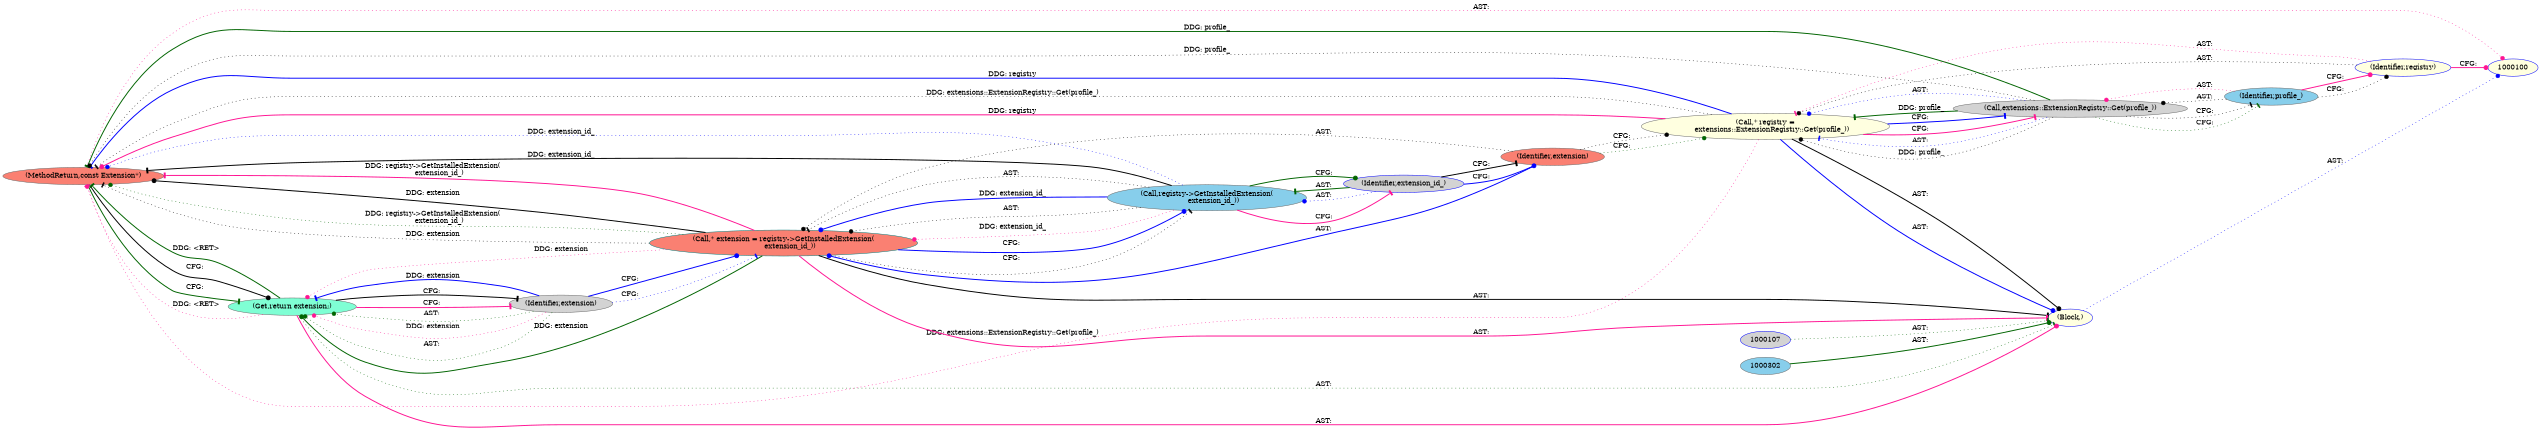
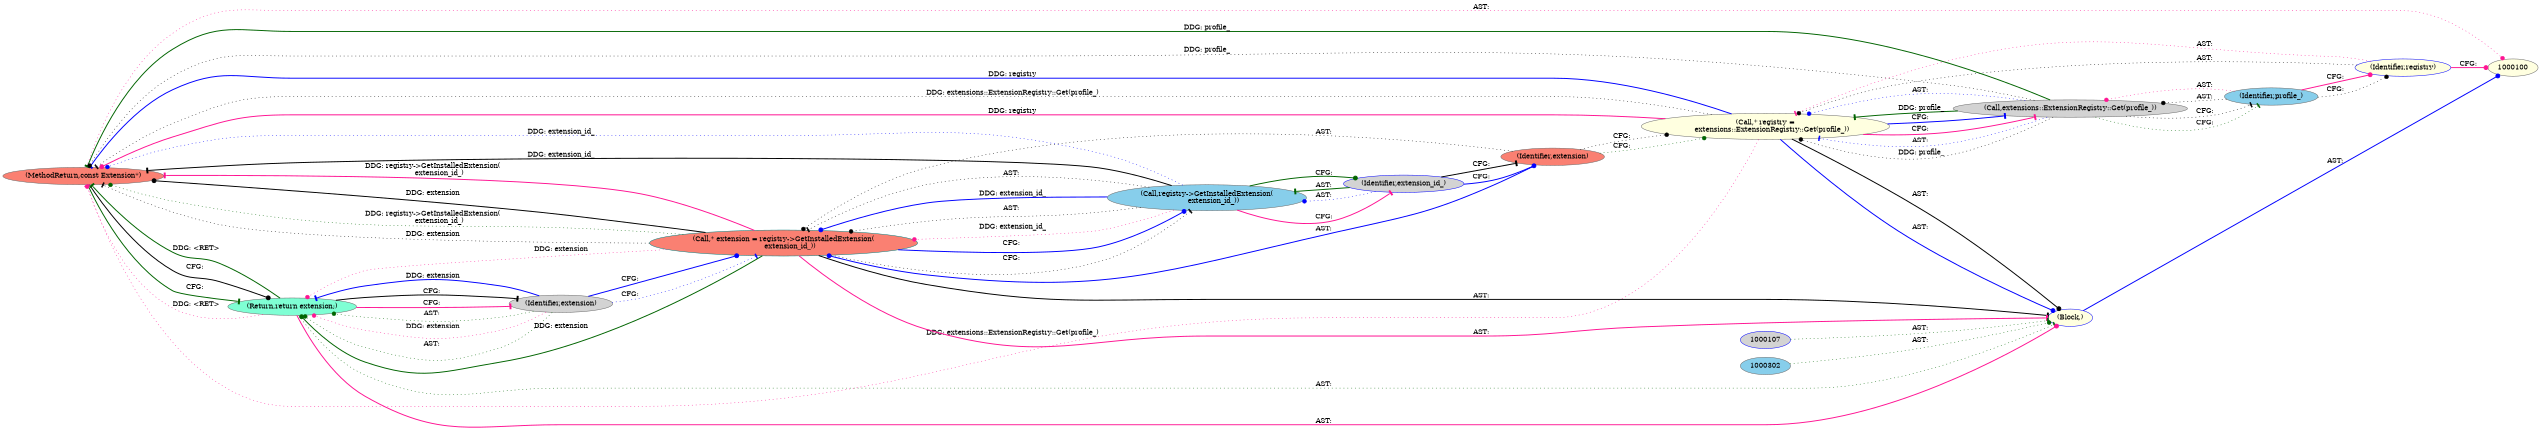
node "1000100": color blue -> gray40
edge "(Block,)" -> "1000100": style dotted -> bold
node "(Get,return extension;)": label "(Get,return extension;)" -> "(Return,return extension;)"
edge "1000302" -> "(Block,)": style bold -> dotted
